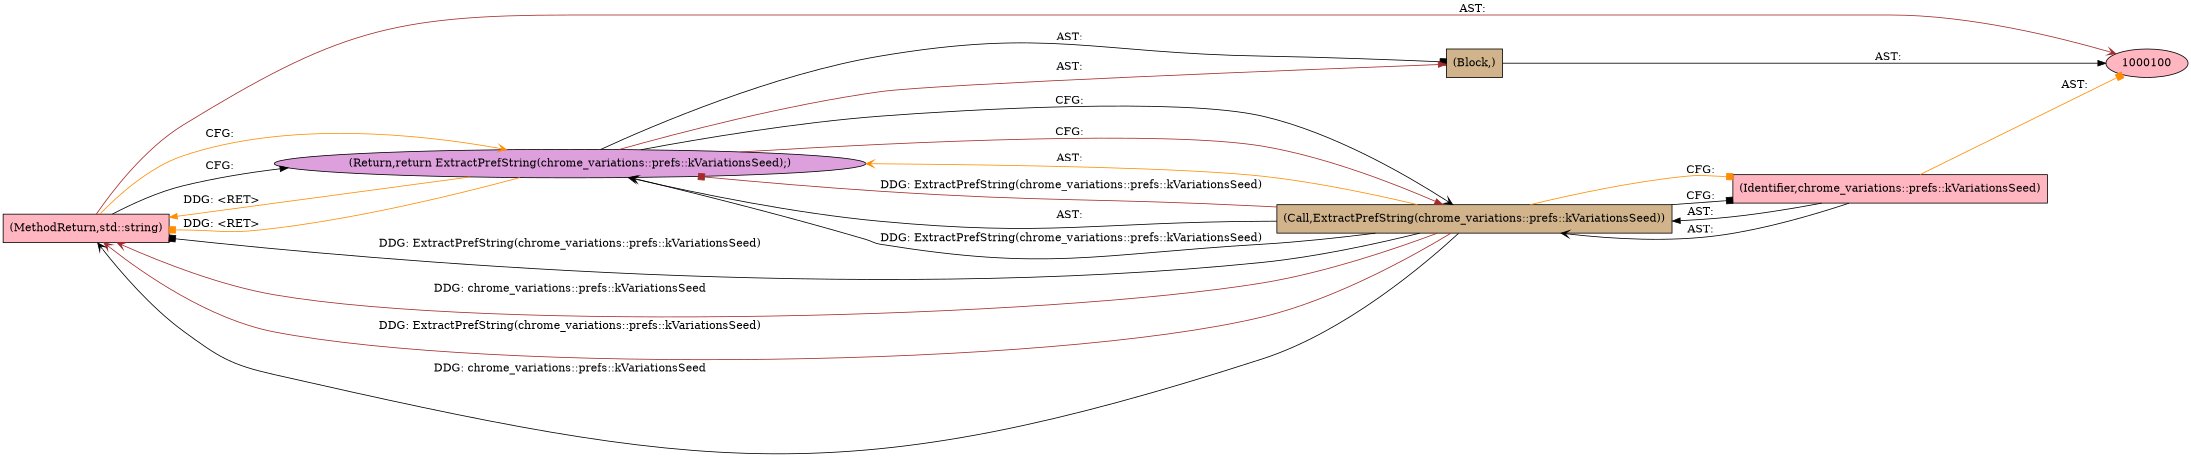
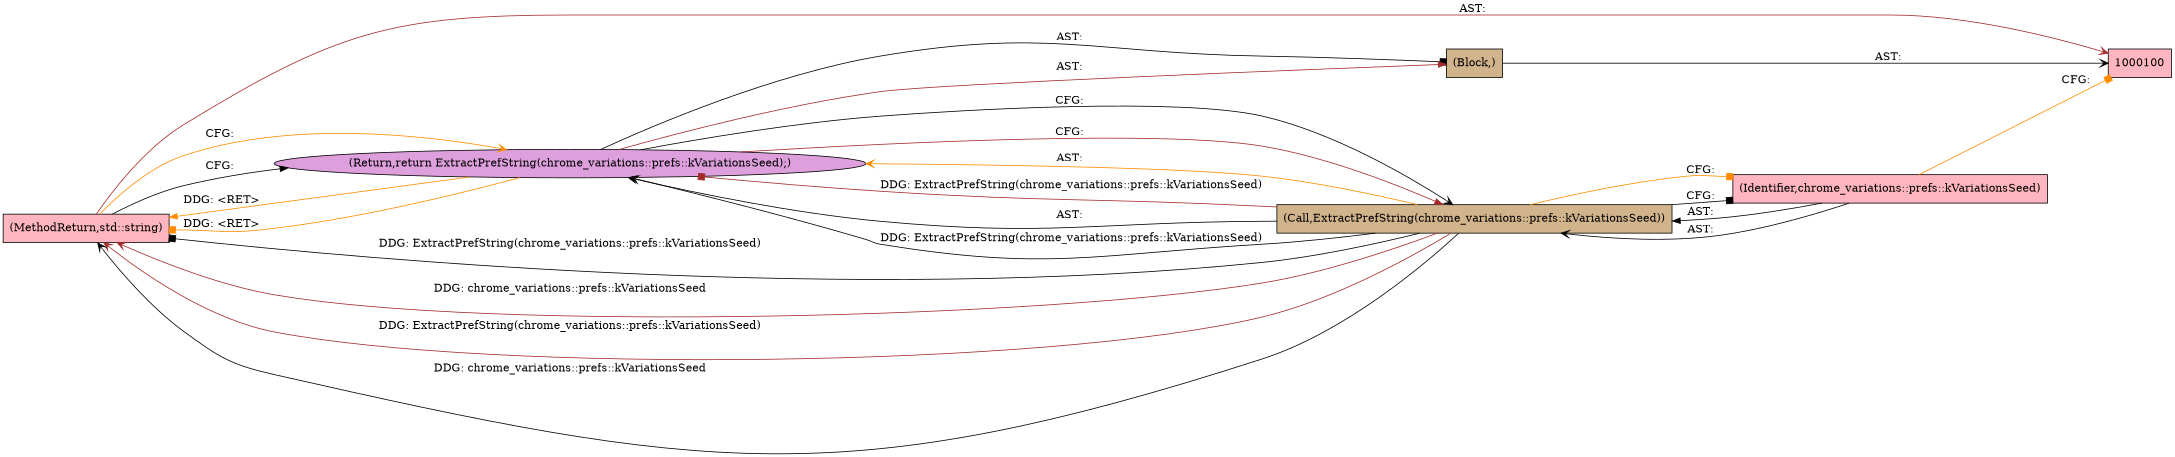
edge "(Block,)" -> "1000100": arrowhead normal -> vee
node "1000100": shape ellipse -> box
edge "(Identifier,chrome_variations::prefs::kVariationsSeed)" -> "1000100": label "AST: " -> "CFG: "
